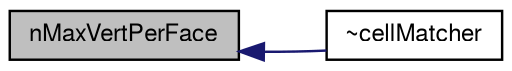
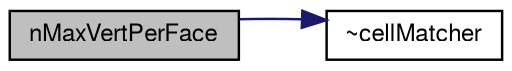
edge "~cellMatcher" -> "nMaxVertPerFace": reversed
